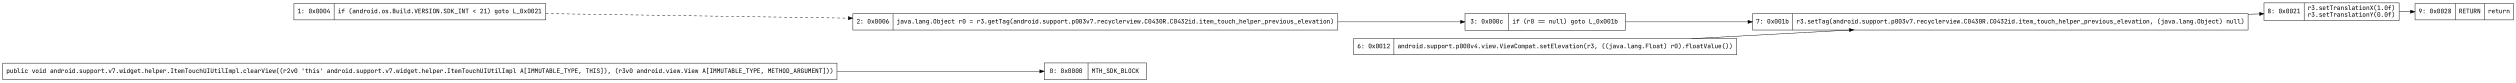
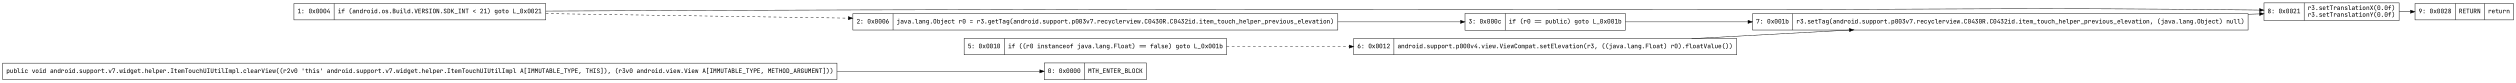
node "8: 0x0021": text "r3.setTranslationX(1.0f)" -> "r3.setTranslationX(0.0f)"
edge "1: 0x0004" -> "8: 0x0021": added
node "3: 0x000c": text "if (r0 == null) goto L_0x001b" -> "if (r0 == public) goto L_0x001b"
node "5: 0x0010": added
node "0: 0x0000": text "MTH_SDK_BLOCK" -> "MTH_ENTER_BLOCK"
